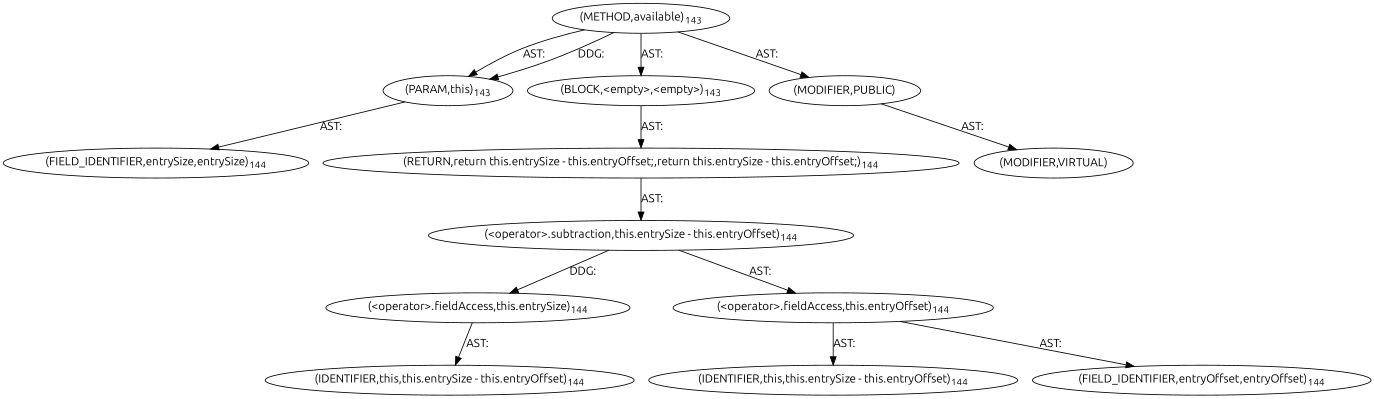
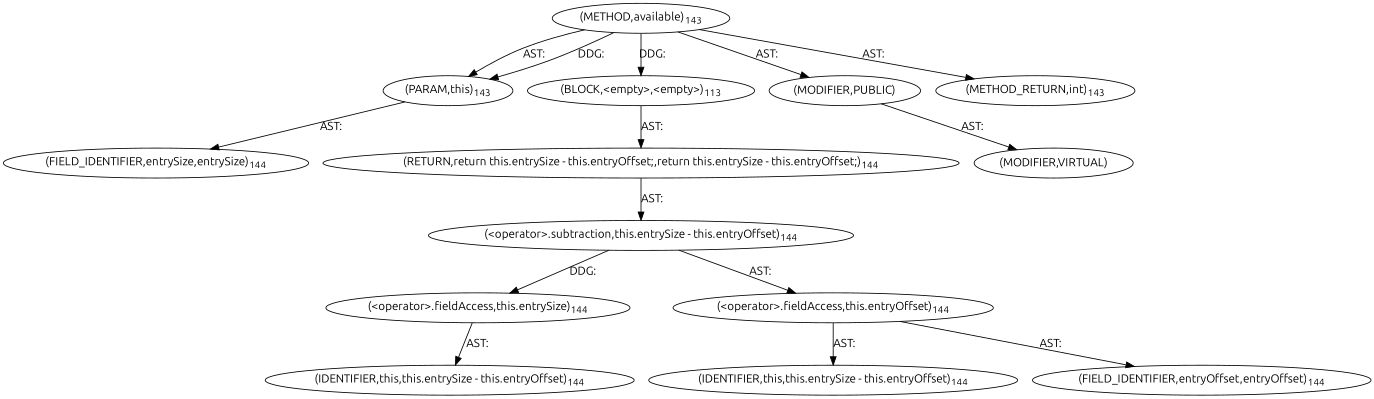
edge "(METHOD,available)" -> "(BLOCK,<empty>,<empty>)": label "AST: " -> "DDG: "
node "(BLOCK,<empty>,<empty>)": text "143" -> "113"
node "(METHOD_RETURN,int)": added
